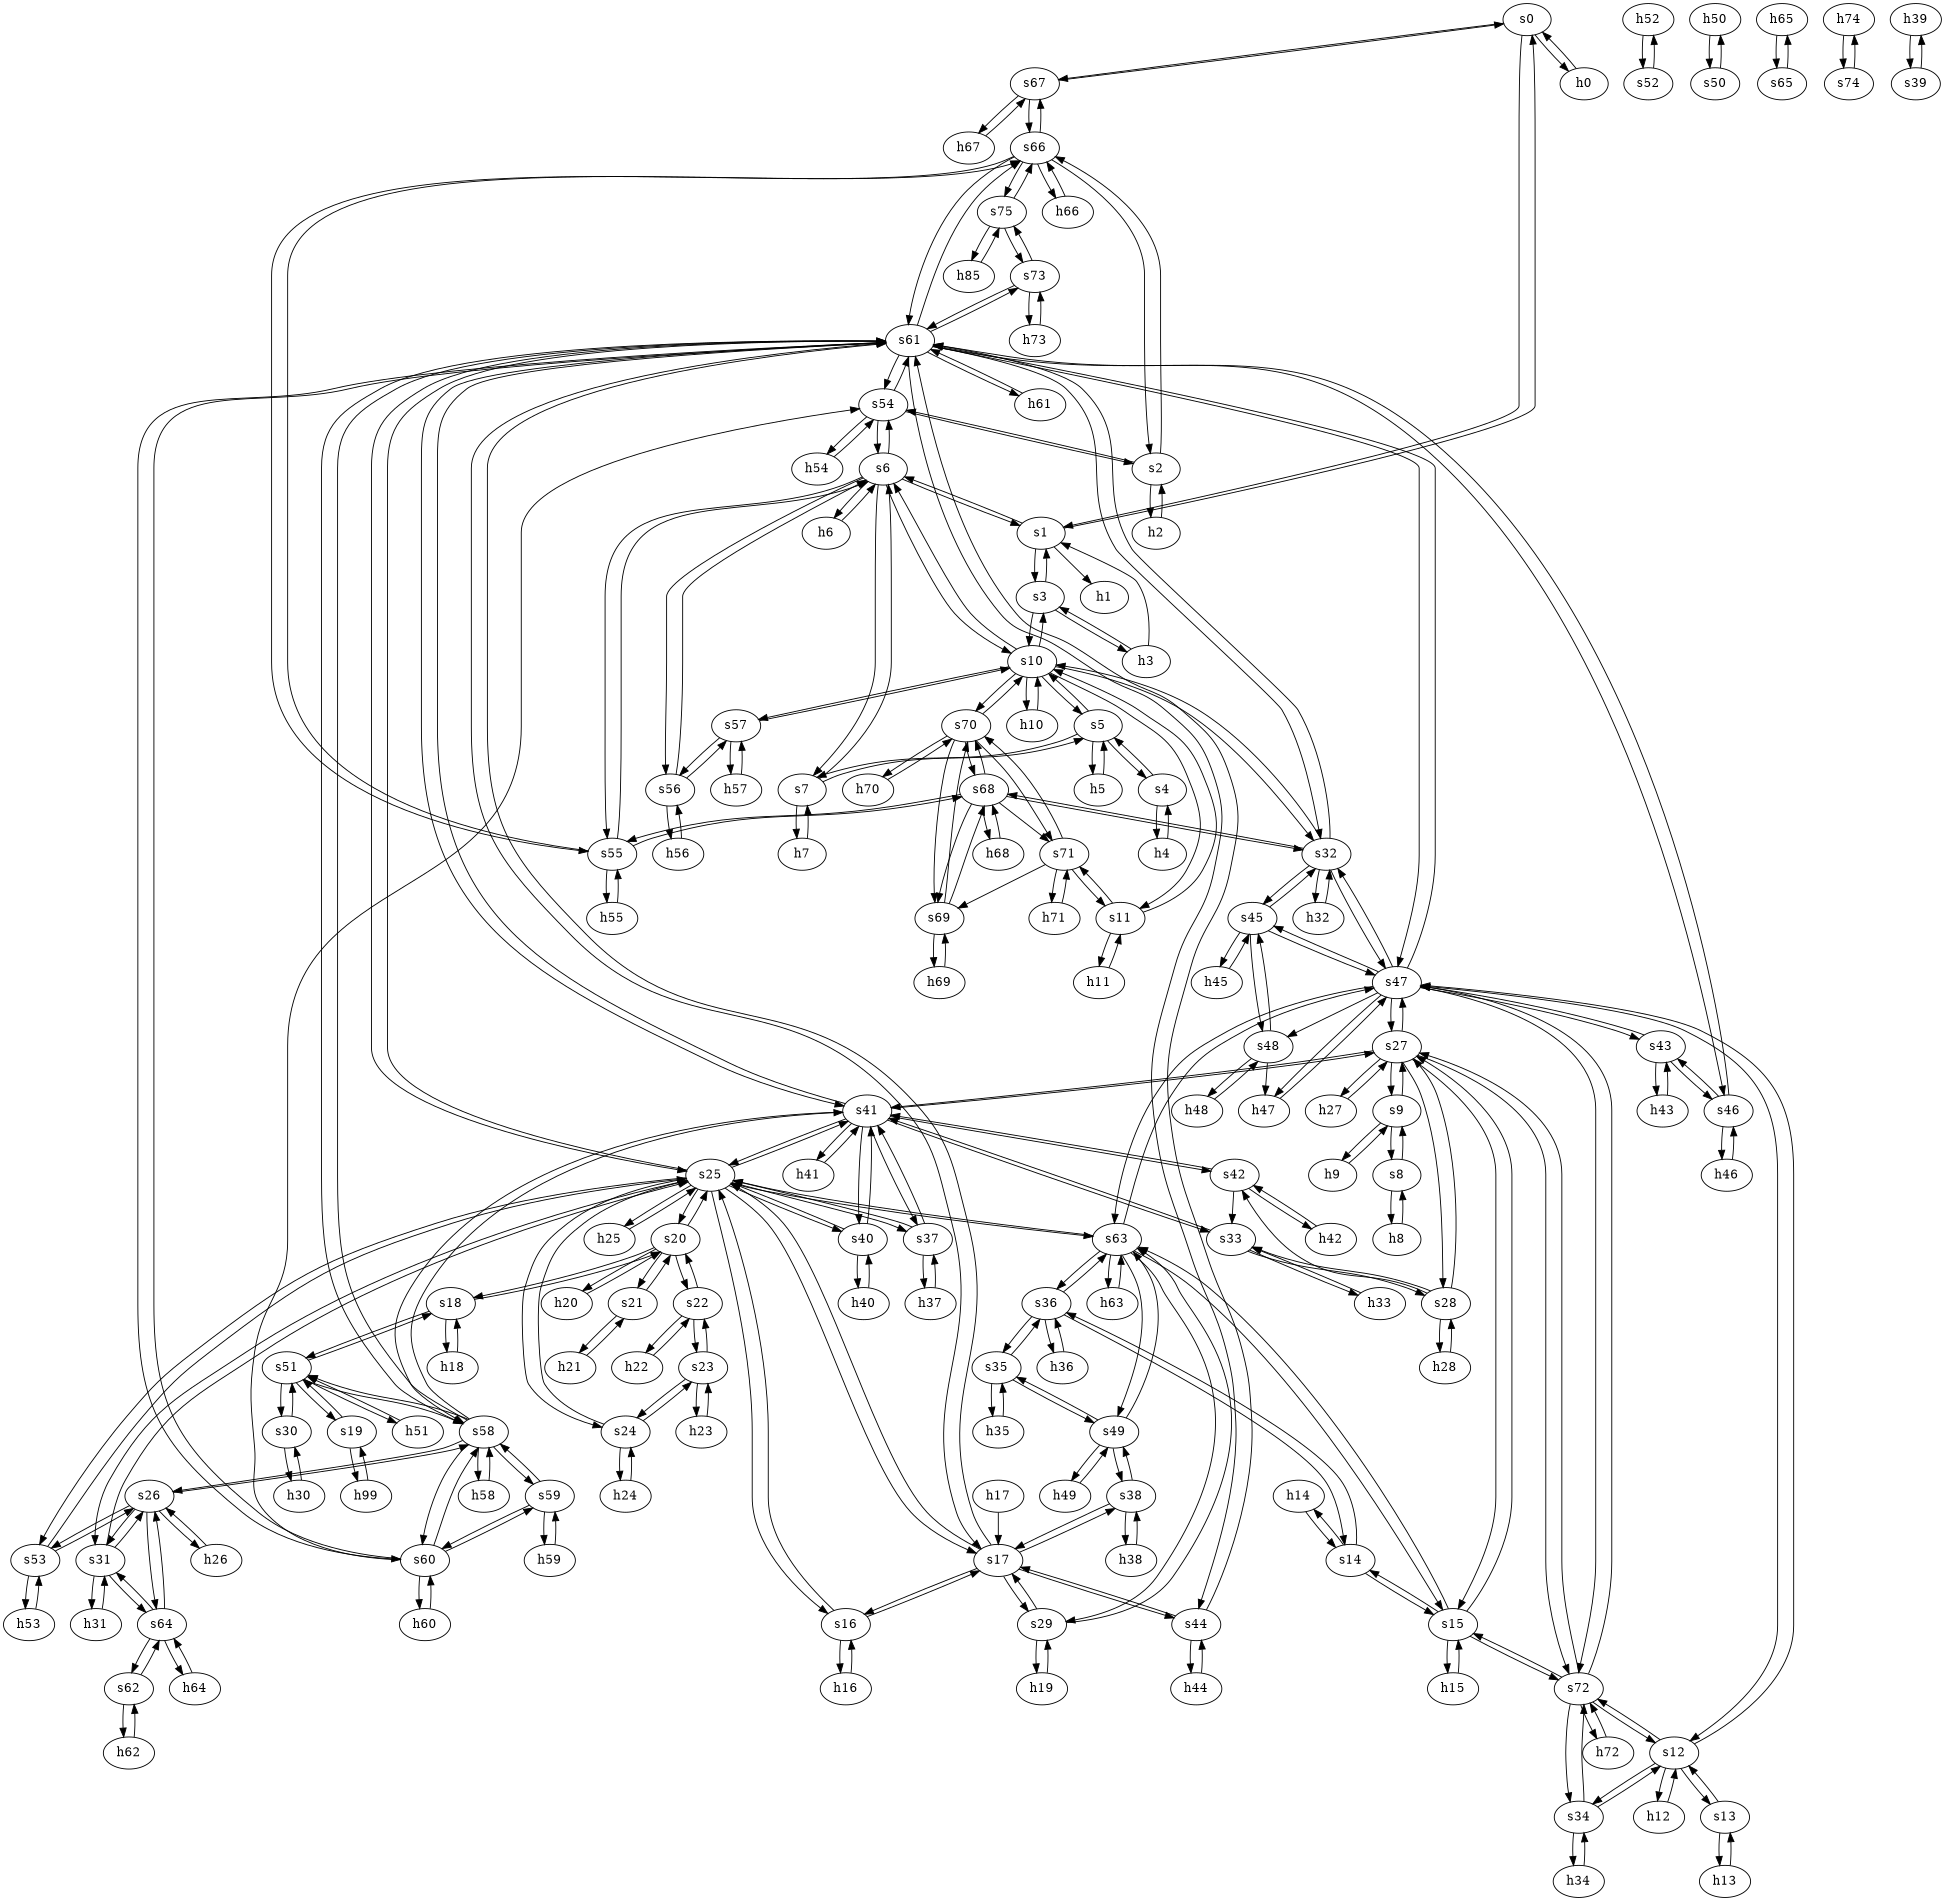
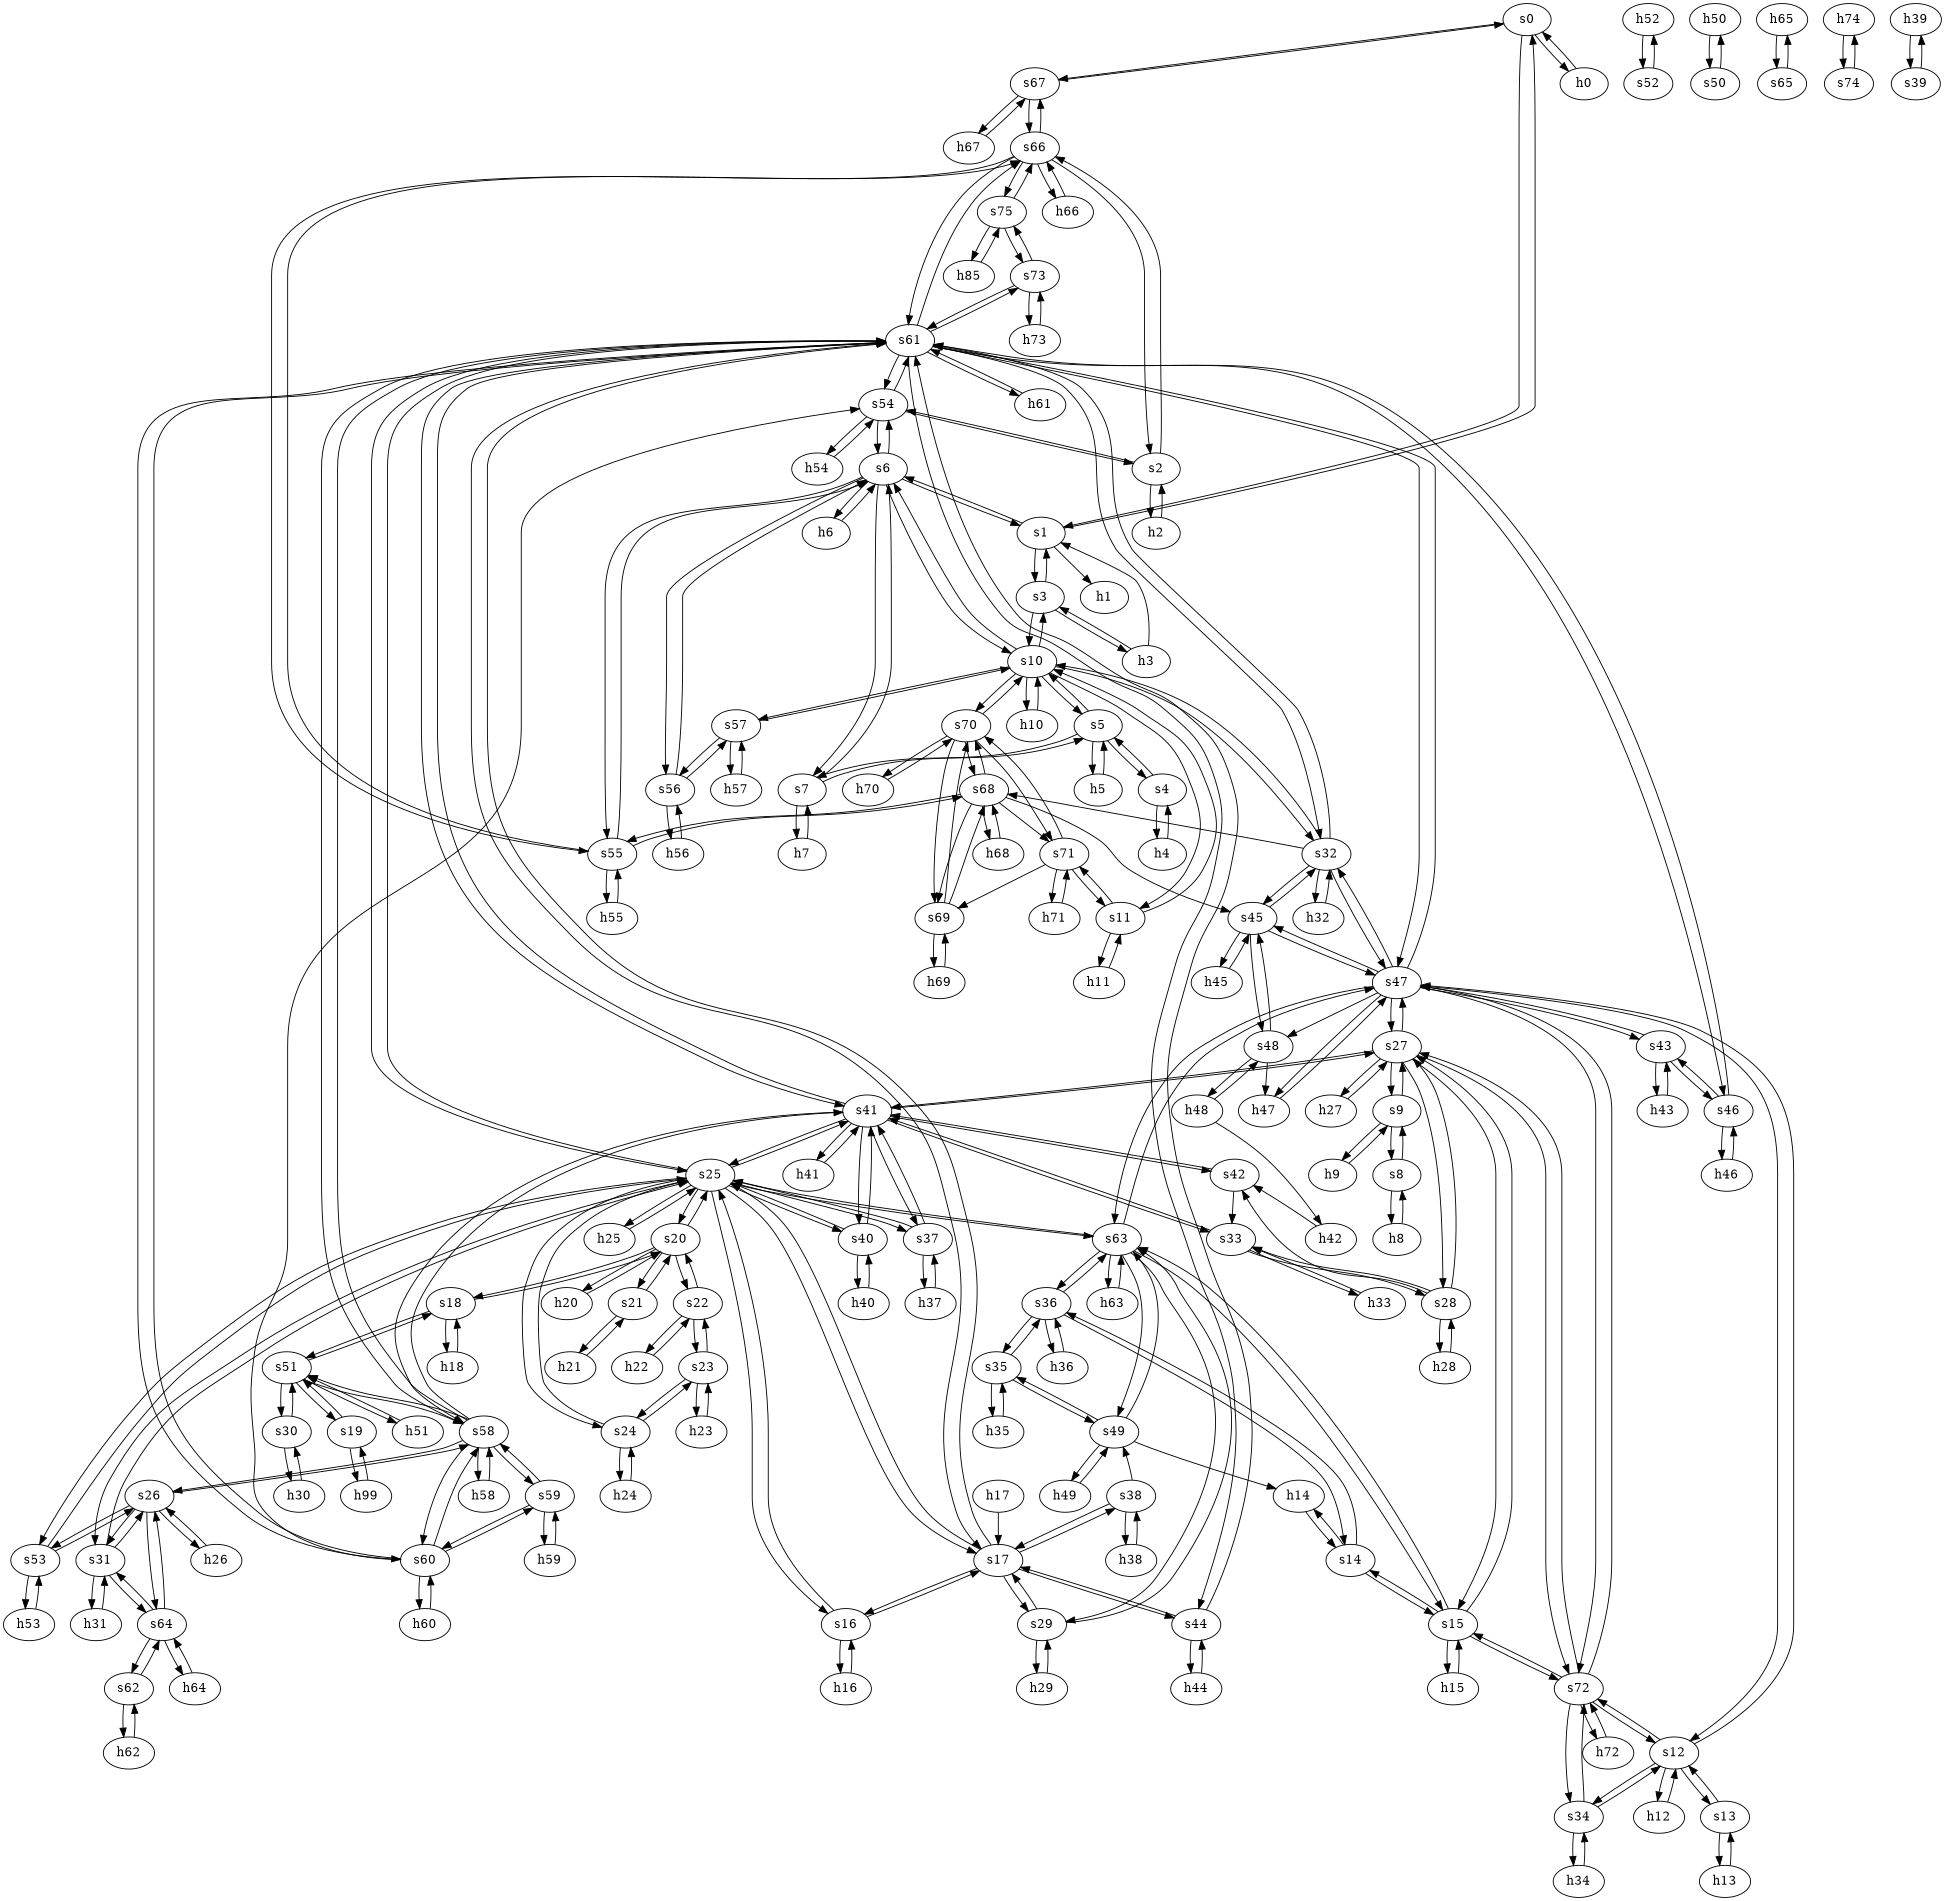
edge "s68" -> "s32": now "s68" -> "s45"
edge "s42" -> "h42": now "h48" -> "h42"
edge "s49" -> "s38": now "s49" -> "h14"
node "h19": label "h19" -> "h29"
